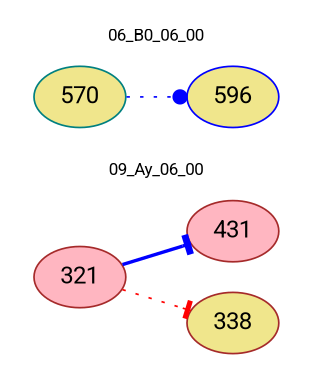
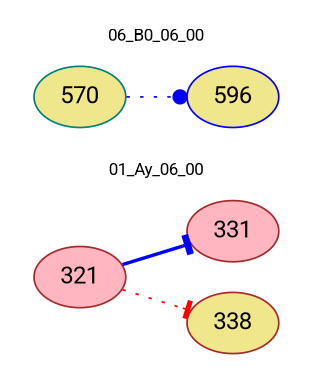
cluster "09_Ay_06_00": label "09_Ay_06_00" -> "01_Ay_06_00"
node "431": label "431" -> "331"
